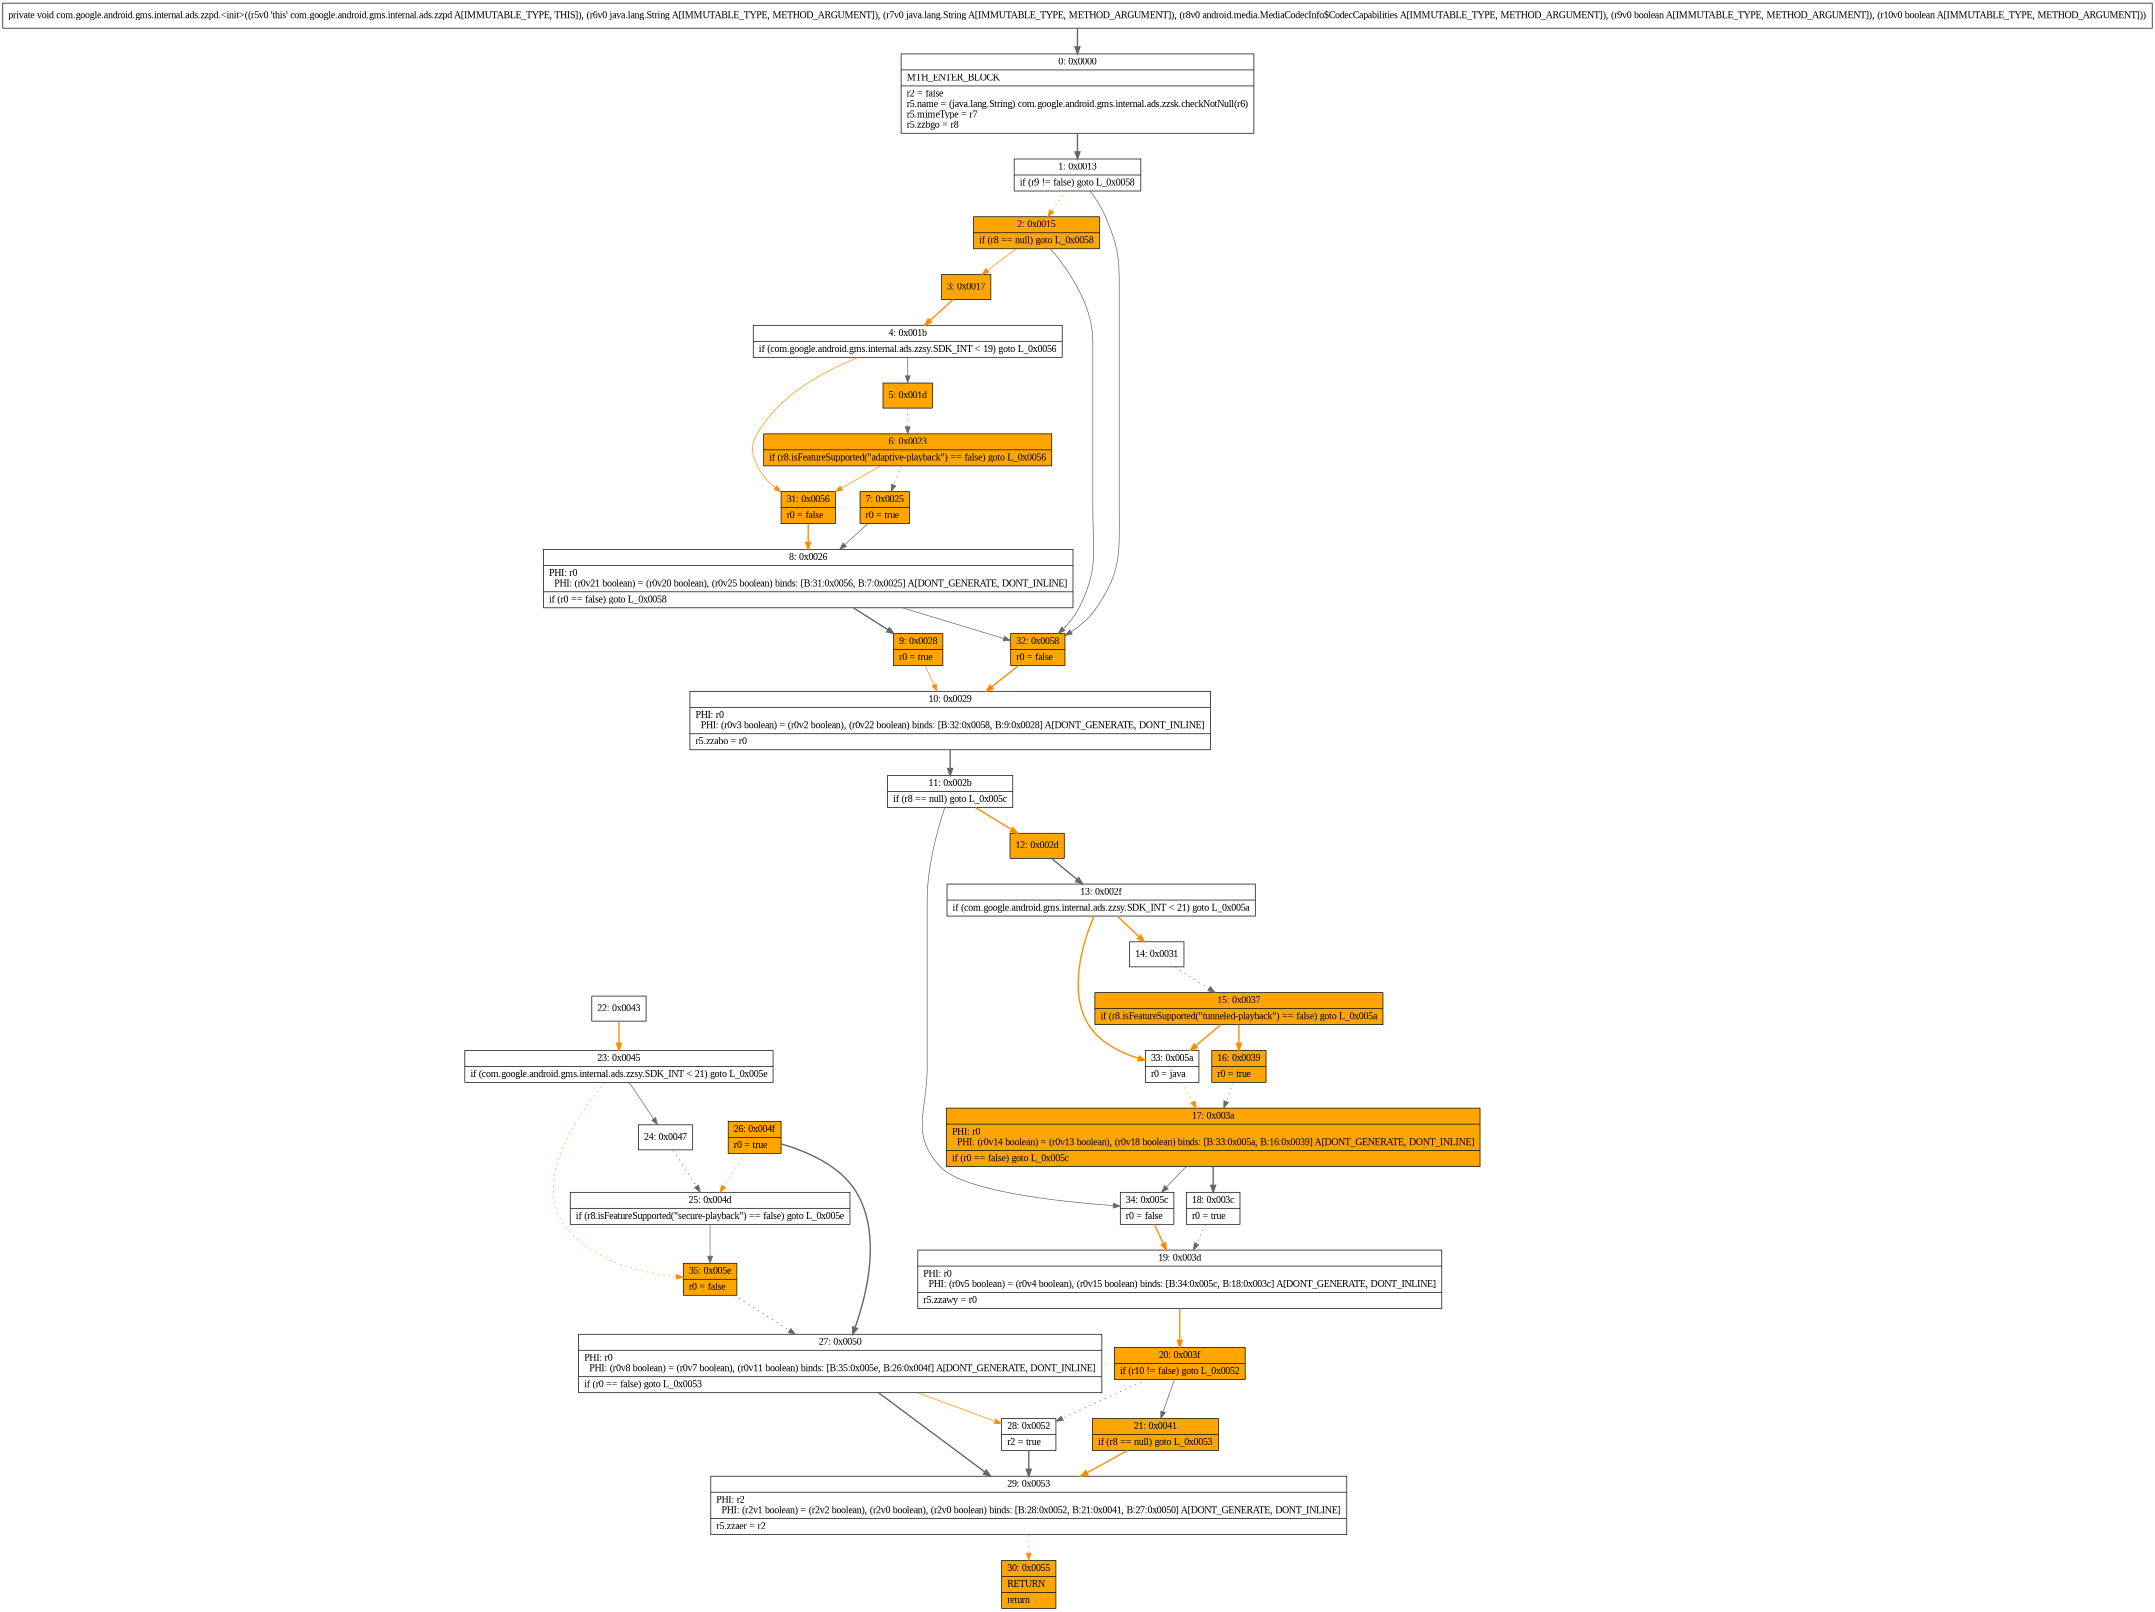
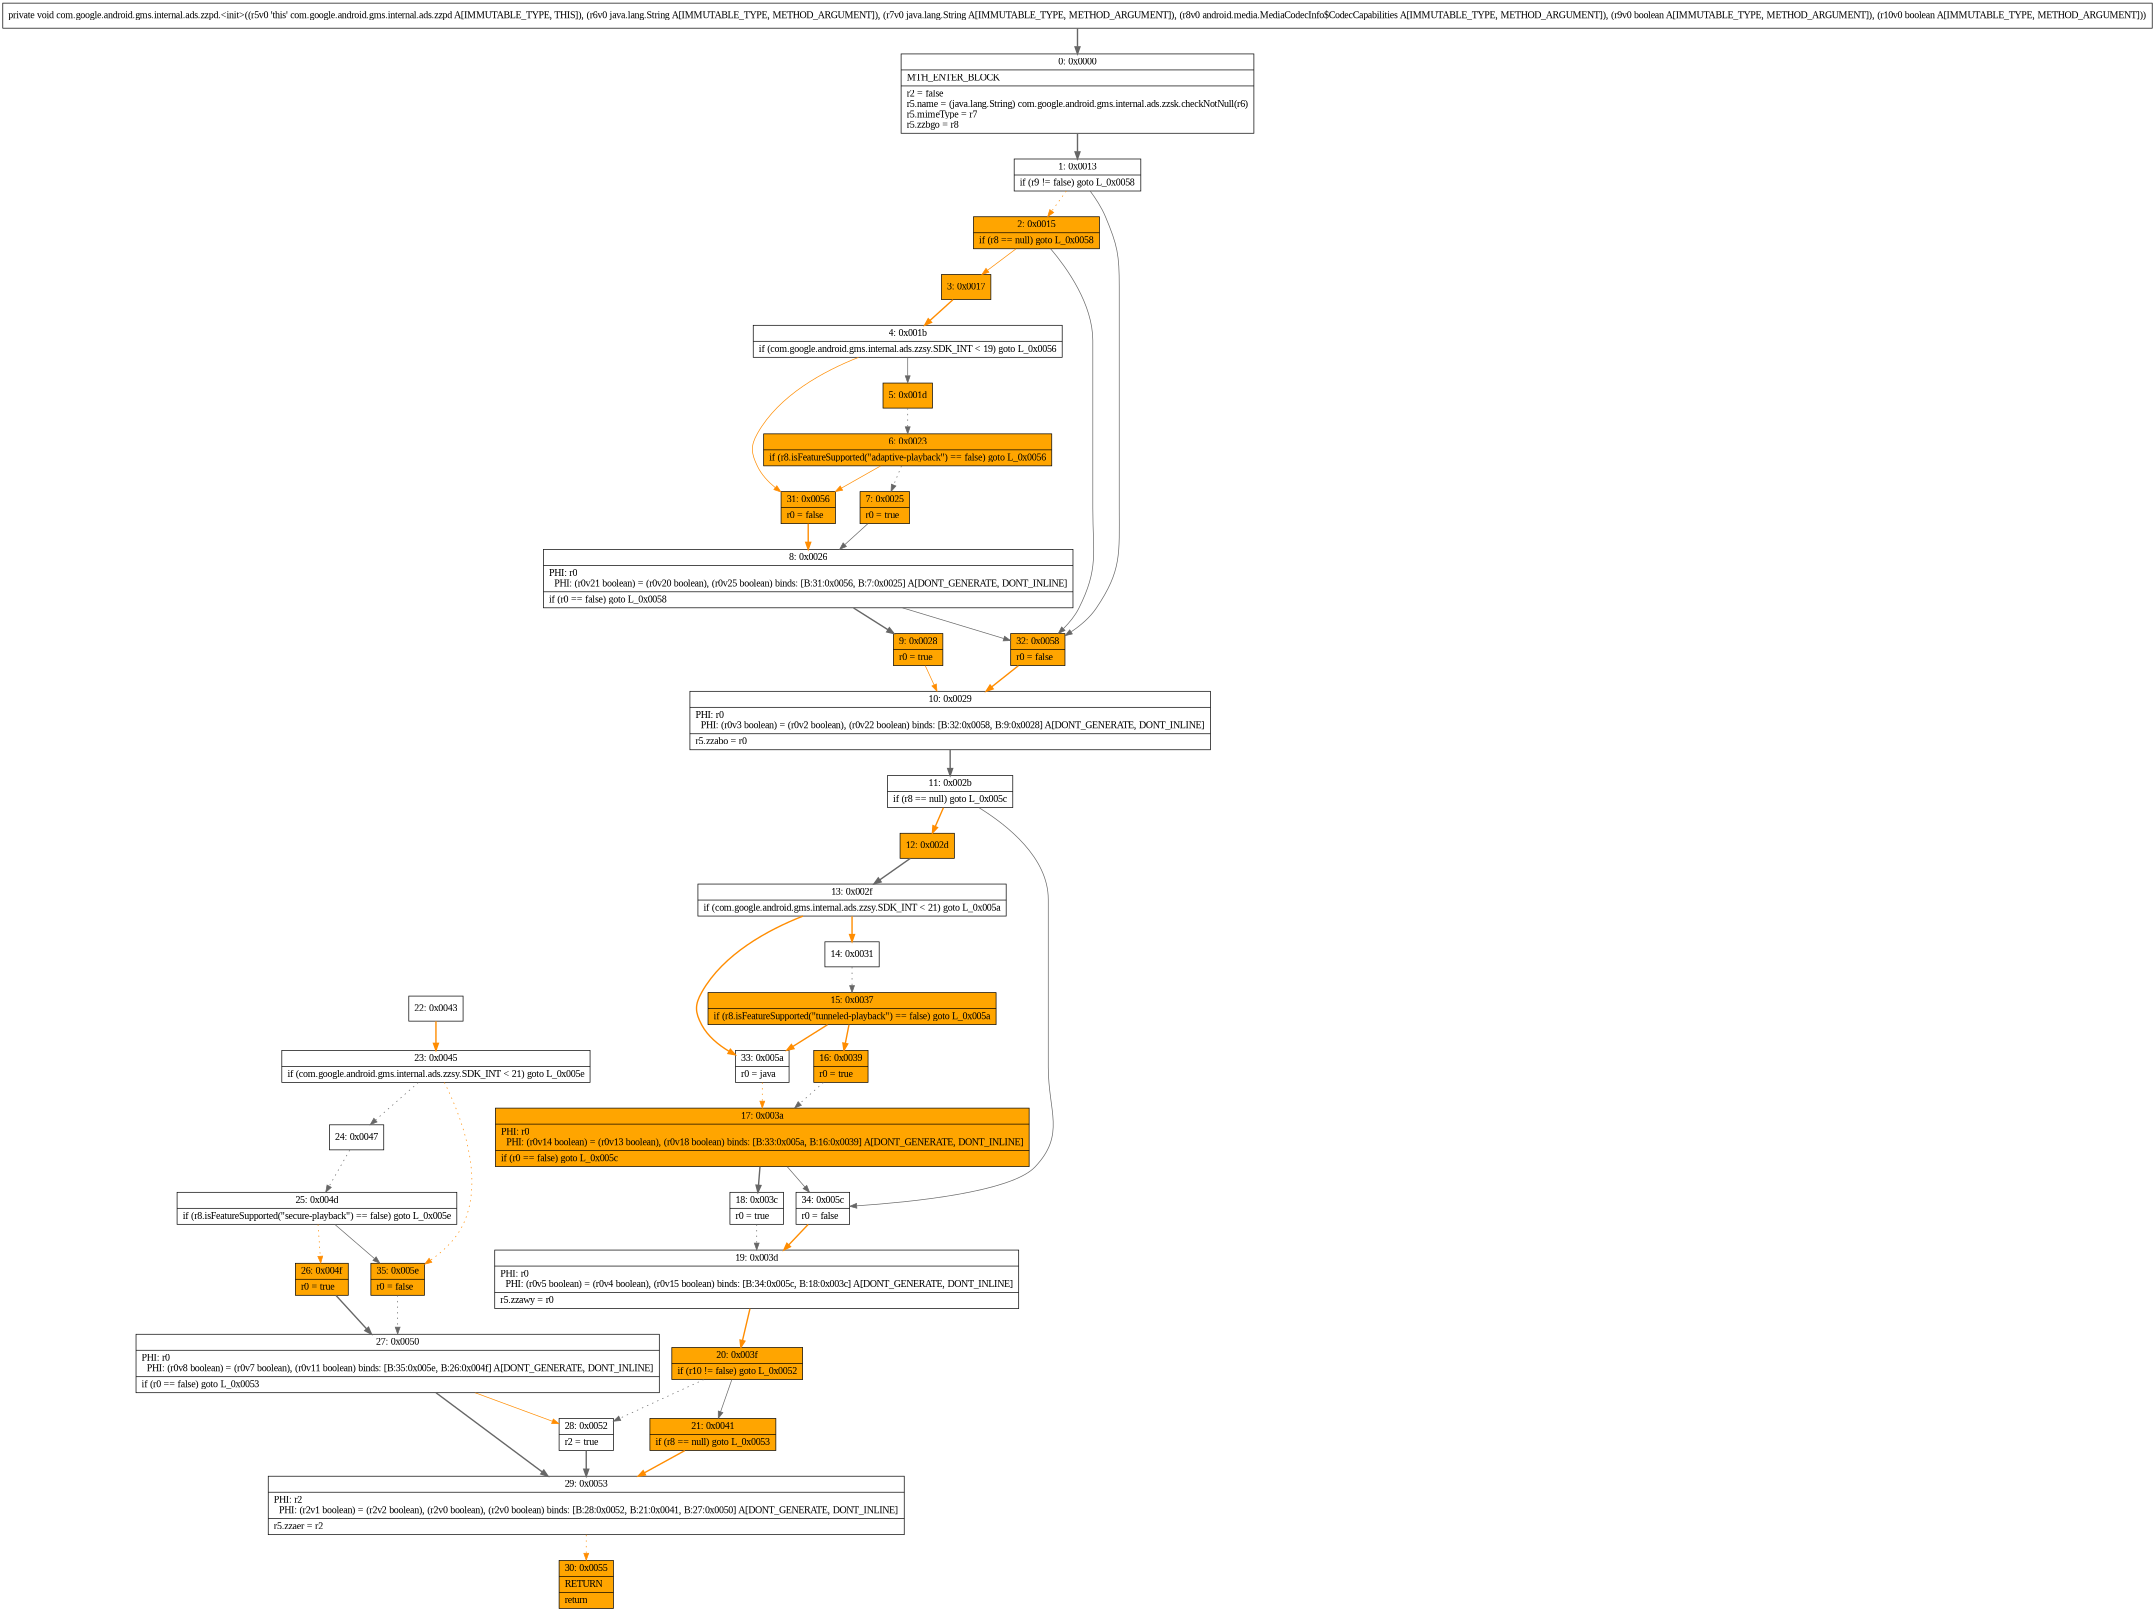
edge "23: 0x0045" -> "24: 0x0047": style solid -> dotted
edge "26: 0x004f" -> "25: 0x004d": reversed
